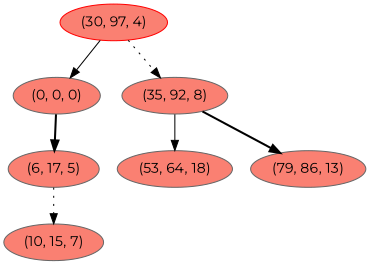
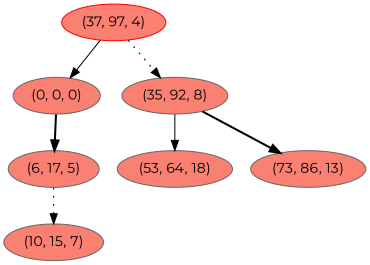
node "(30, 97, 4)": label "(30, 97, 4)" -> "(37, 97, 4)"
node "(79, 86, 13)": label "(79, 86, 13)" -> "(73, 86, 13)"
